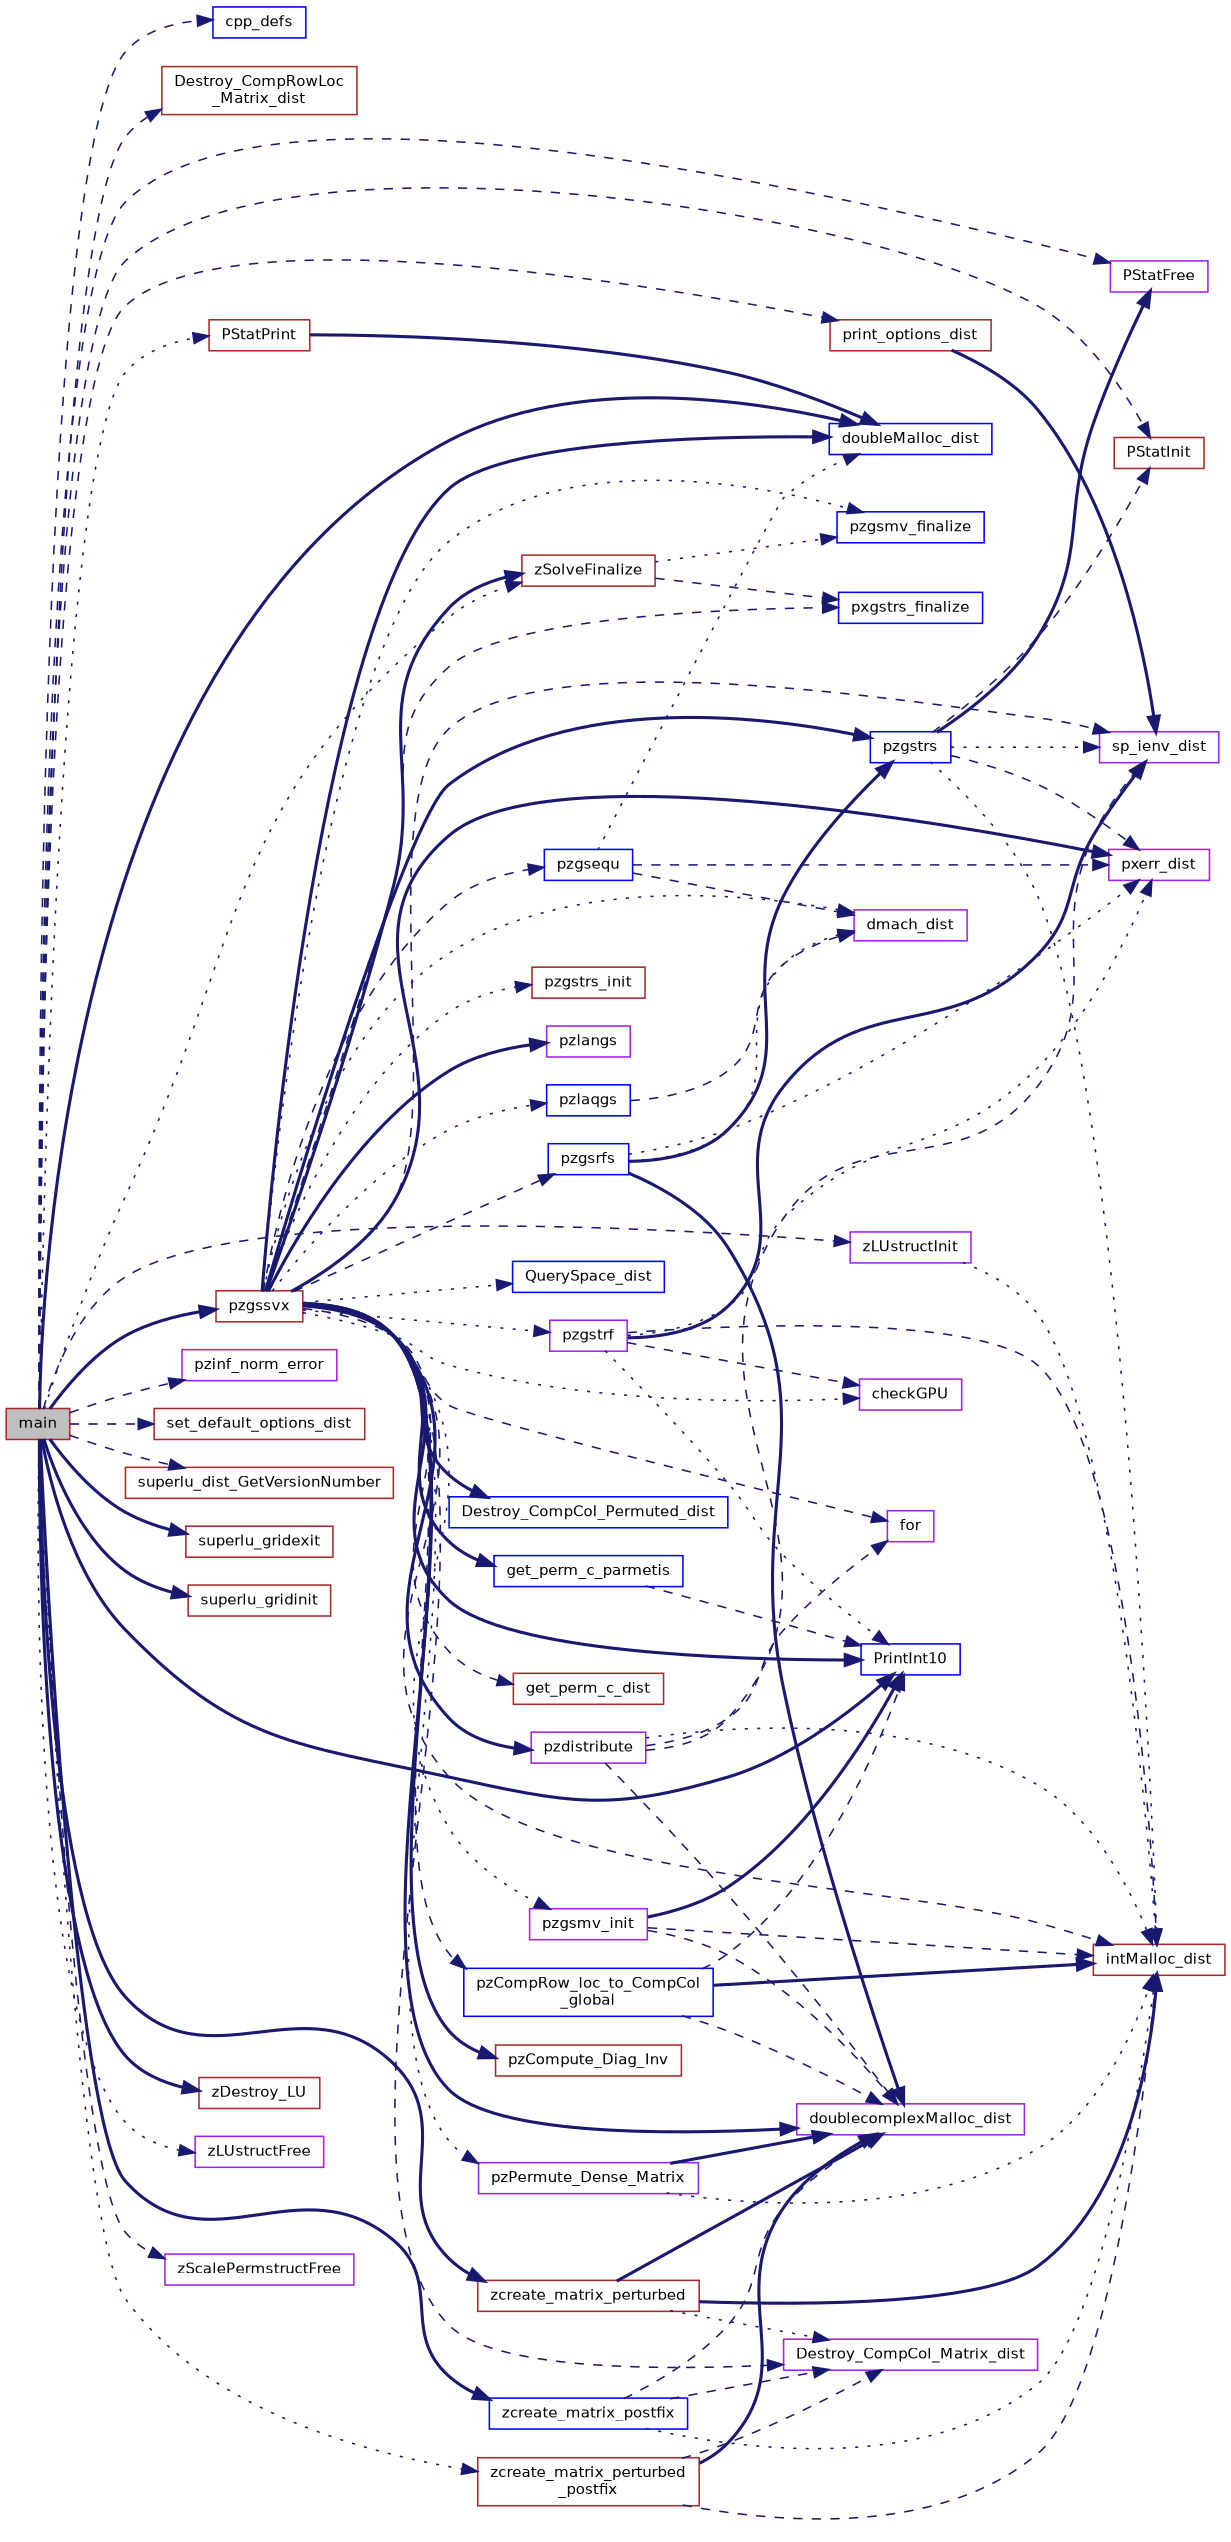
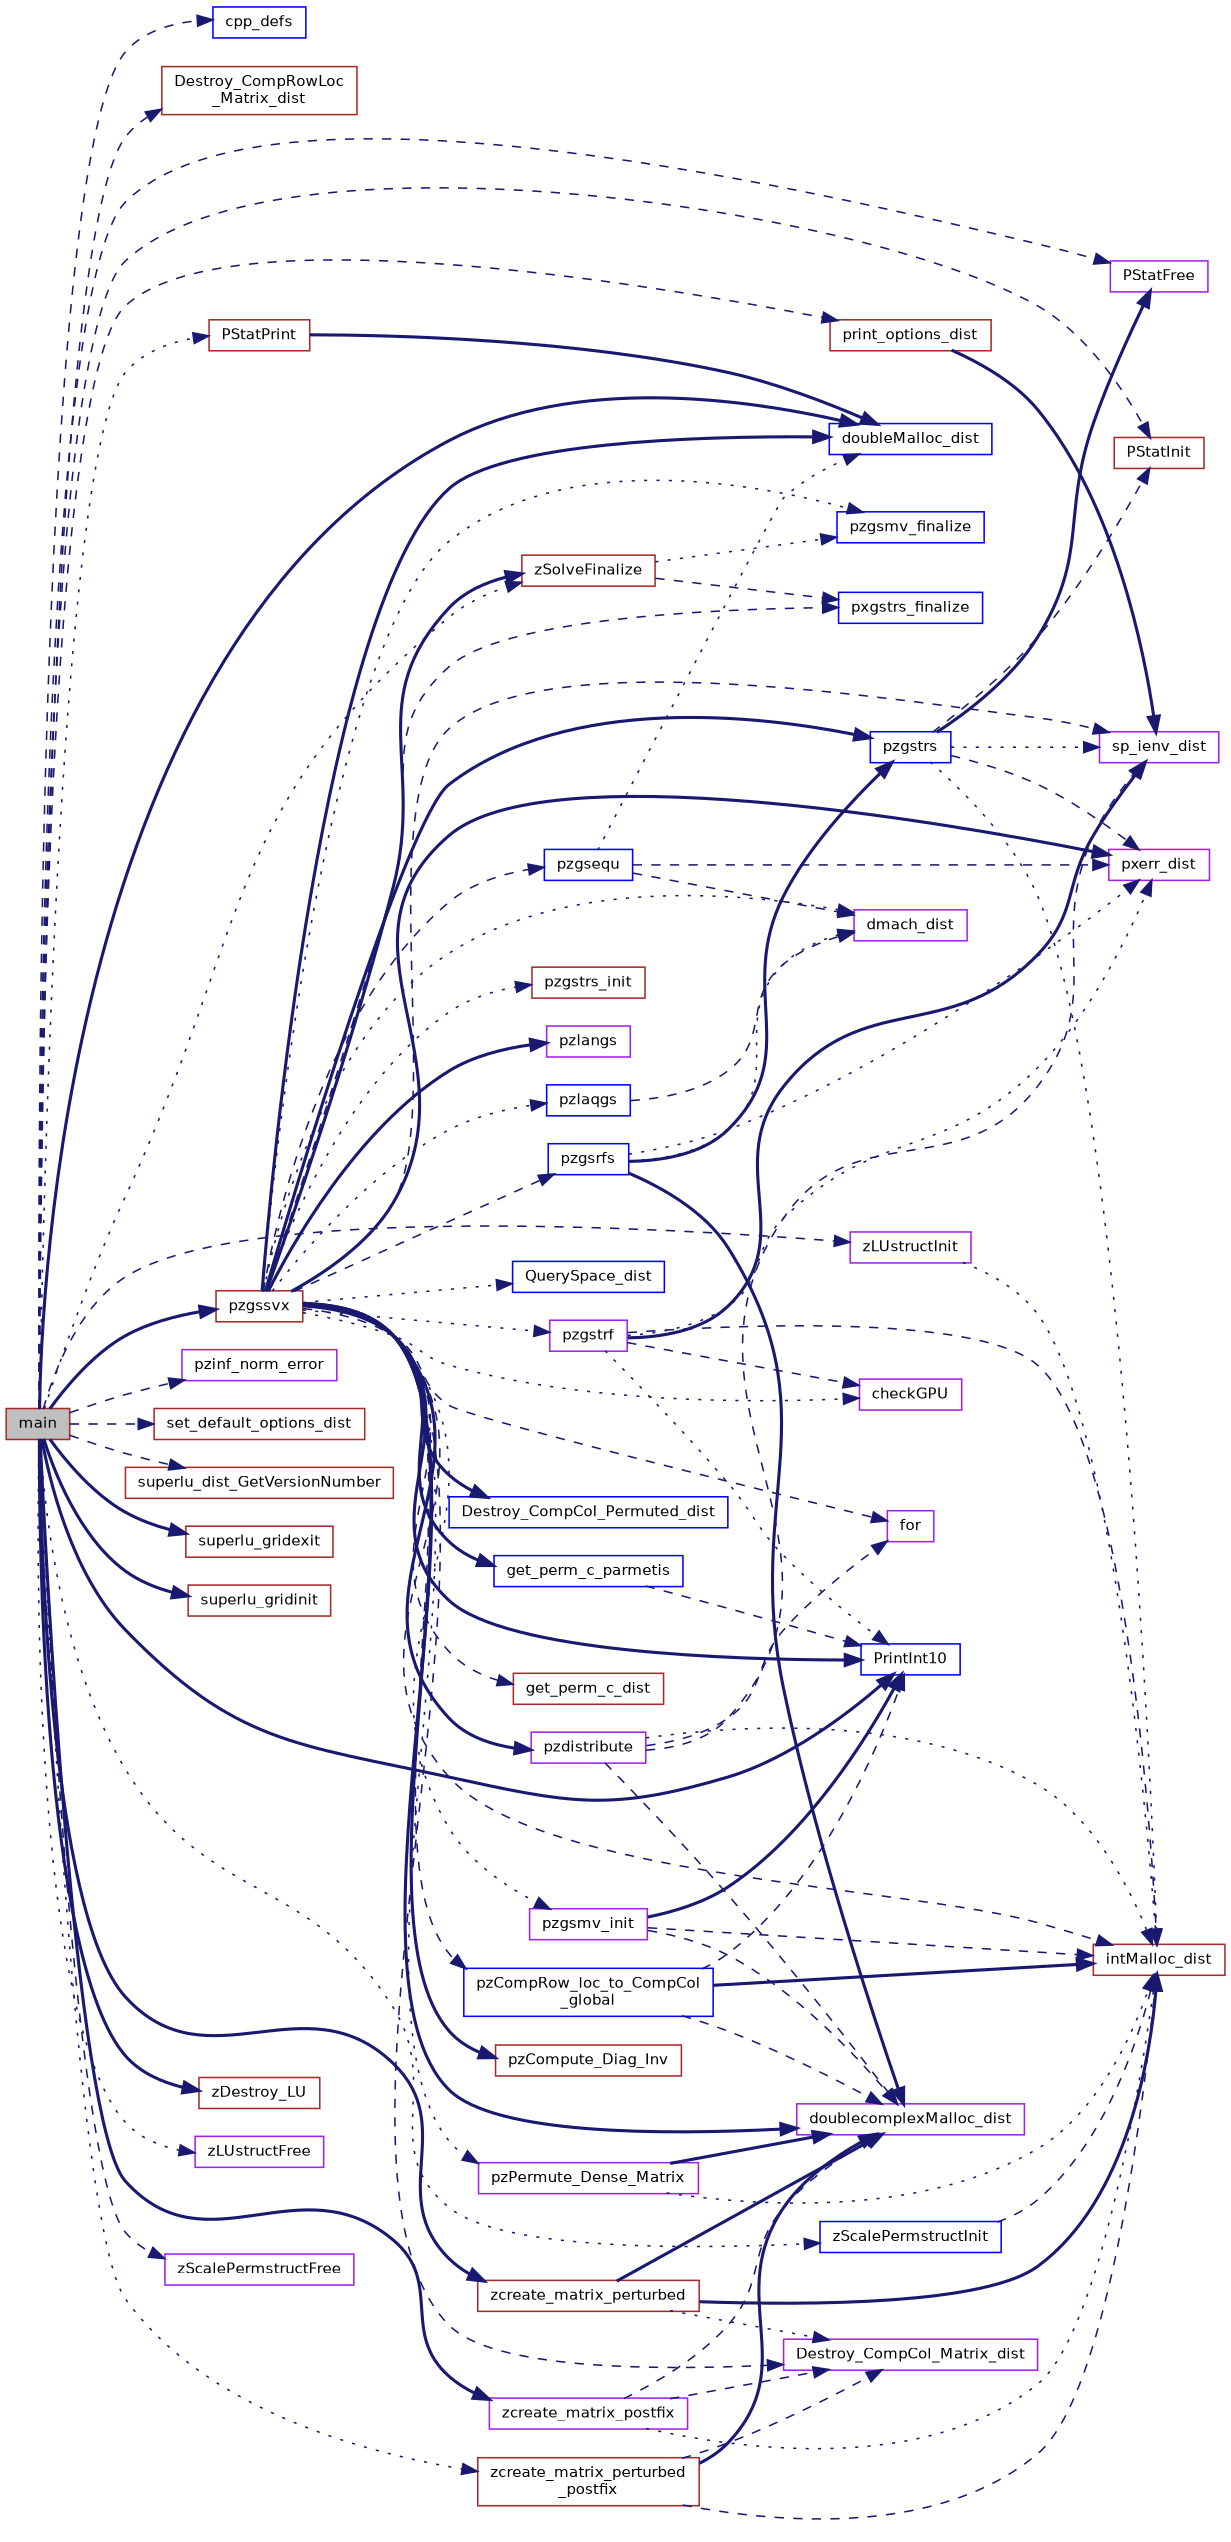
node "zScalePermstructInit": added
node "zcreate_matrix_postfix": color blue -> purple
